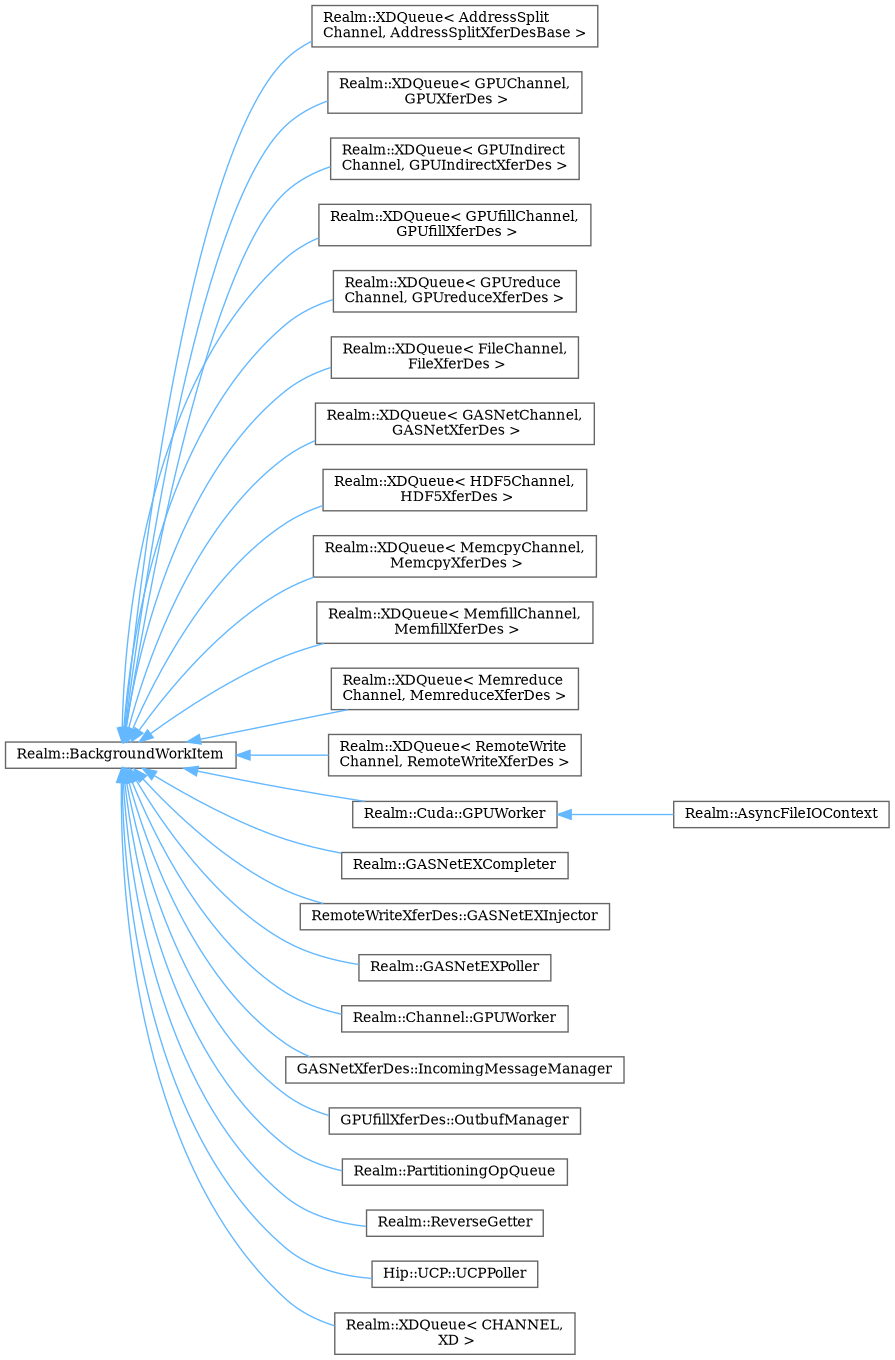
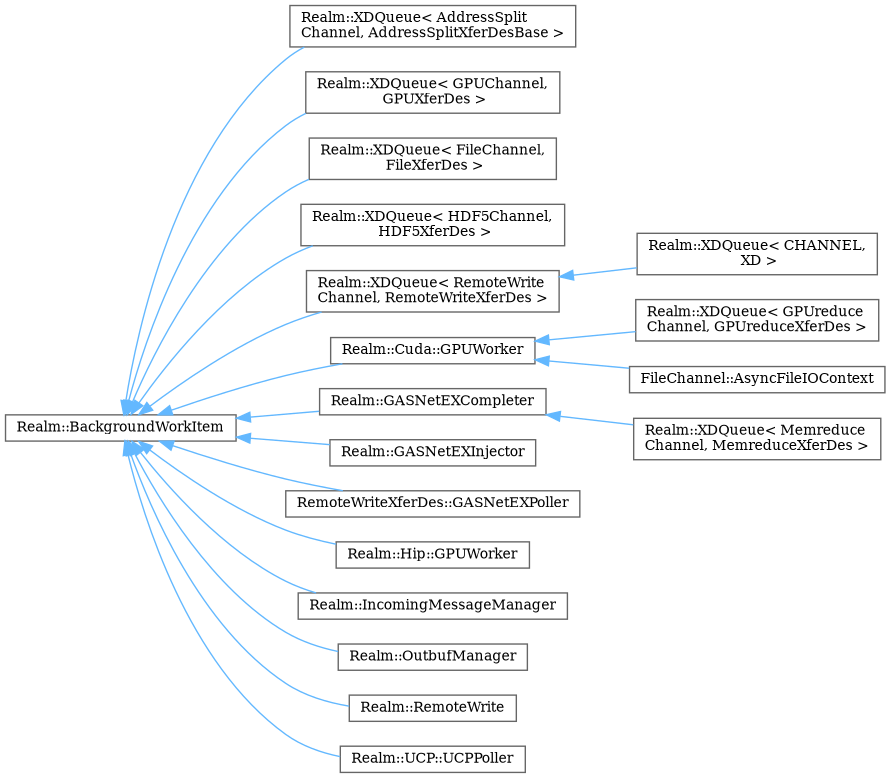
node "Realm::XDQueue< GPUIndirect Channel, GPUIndirectXferDes >": removed
node "Realm::XDQueue< GPUfillChannel, GPUfillXferDes >": removed
node "Realm::XDQueue< GASNetChannel, GASNetXferDes >": removed
edge "Realm::XDQueue< GPUreduce Channel, GPUreduceXferDes >" -> "Realm::BackgroundWorkItem": now "Realm::XDQueue< GPUreduce Channel, GPUreduceXferDes >" -> "Realm::Cuda::GPUWorker"
node "Realm::XDQueue< MemcpyChannel, MemcpyXferDes >": removed
node "Realm::XDQueue< MemfillChannel, MemfillXferDes >": removed
edge "Realm::XDQueue< Memreduce Channel, MemreduceXferDes >" -> "Realm::BackgroundWorkItem": now "Realm::XDQueue< Memreduce Channel, MemreduceXferDes >" -> "Realm::GASNetEXCompleter"
node "Realm::AsyncFileIOContext": label "Realm::AsyncFileIOContext" -> "FileChannel::AsyncFileIOContext"
node "RemoteWriteXferDes::GASNetEXInjector": label "RemoteWriteXferDes::GASNetEXInjector" -> "Realm::GASNetEXInjector"
node "Realm::GASNetEXPoller": label "Realm::GASNetEXPoller" -> "RemoteWriteXferDes::GASNetEXPoller"
node "Realm::Channel::GPUWorker": label "Realm::Channel::GPUWorker" -> "Realm::Hip::GPUWorker"
node "GASNetXferDes::IncomingMessageManager": label "GASNetXferDes::IncomingMessageManager" -> "Realm::IncomingMessageManager"
edge "Realm::XDQueue< CHANNEL, XD >" -> "Realm::BackgroundWorkItem": now "Realm::XDQueue< CHANNEL, XD >" -> "Realm::XDQueue< RemoteWrite Channel, RemoteWriteXferDes >"
node "GPUfillXferDes::OutbufManager": label "GPUfillXferDes::OutbufManager" -> "Realm::OutbufManager"
node "Realm::PartitioningOpQueue": label "Realm::PartitioningOpQueue" -> "Realm::RemoteWrite"
node "Realm::ReverseGetter": removed
node "Hip::UCP::UCPPoller": label "Hip::UCP::UCPPoller" -> "Realm::UCP::UCPPoller"
